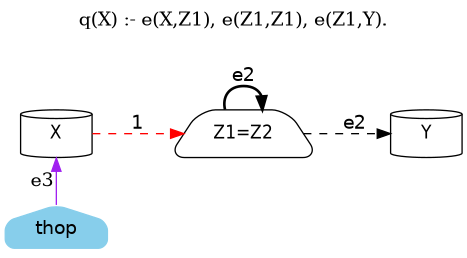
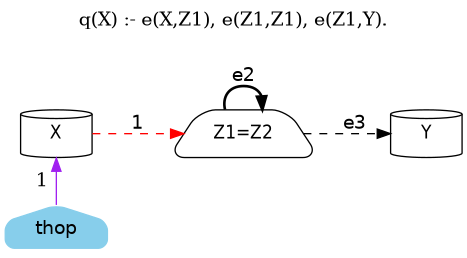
edge "Z1=Z2" -> "Y": label "e2" -> "e3"
edge "thop" -> "X": label "e3" -> "1"
